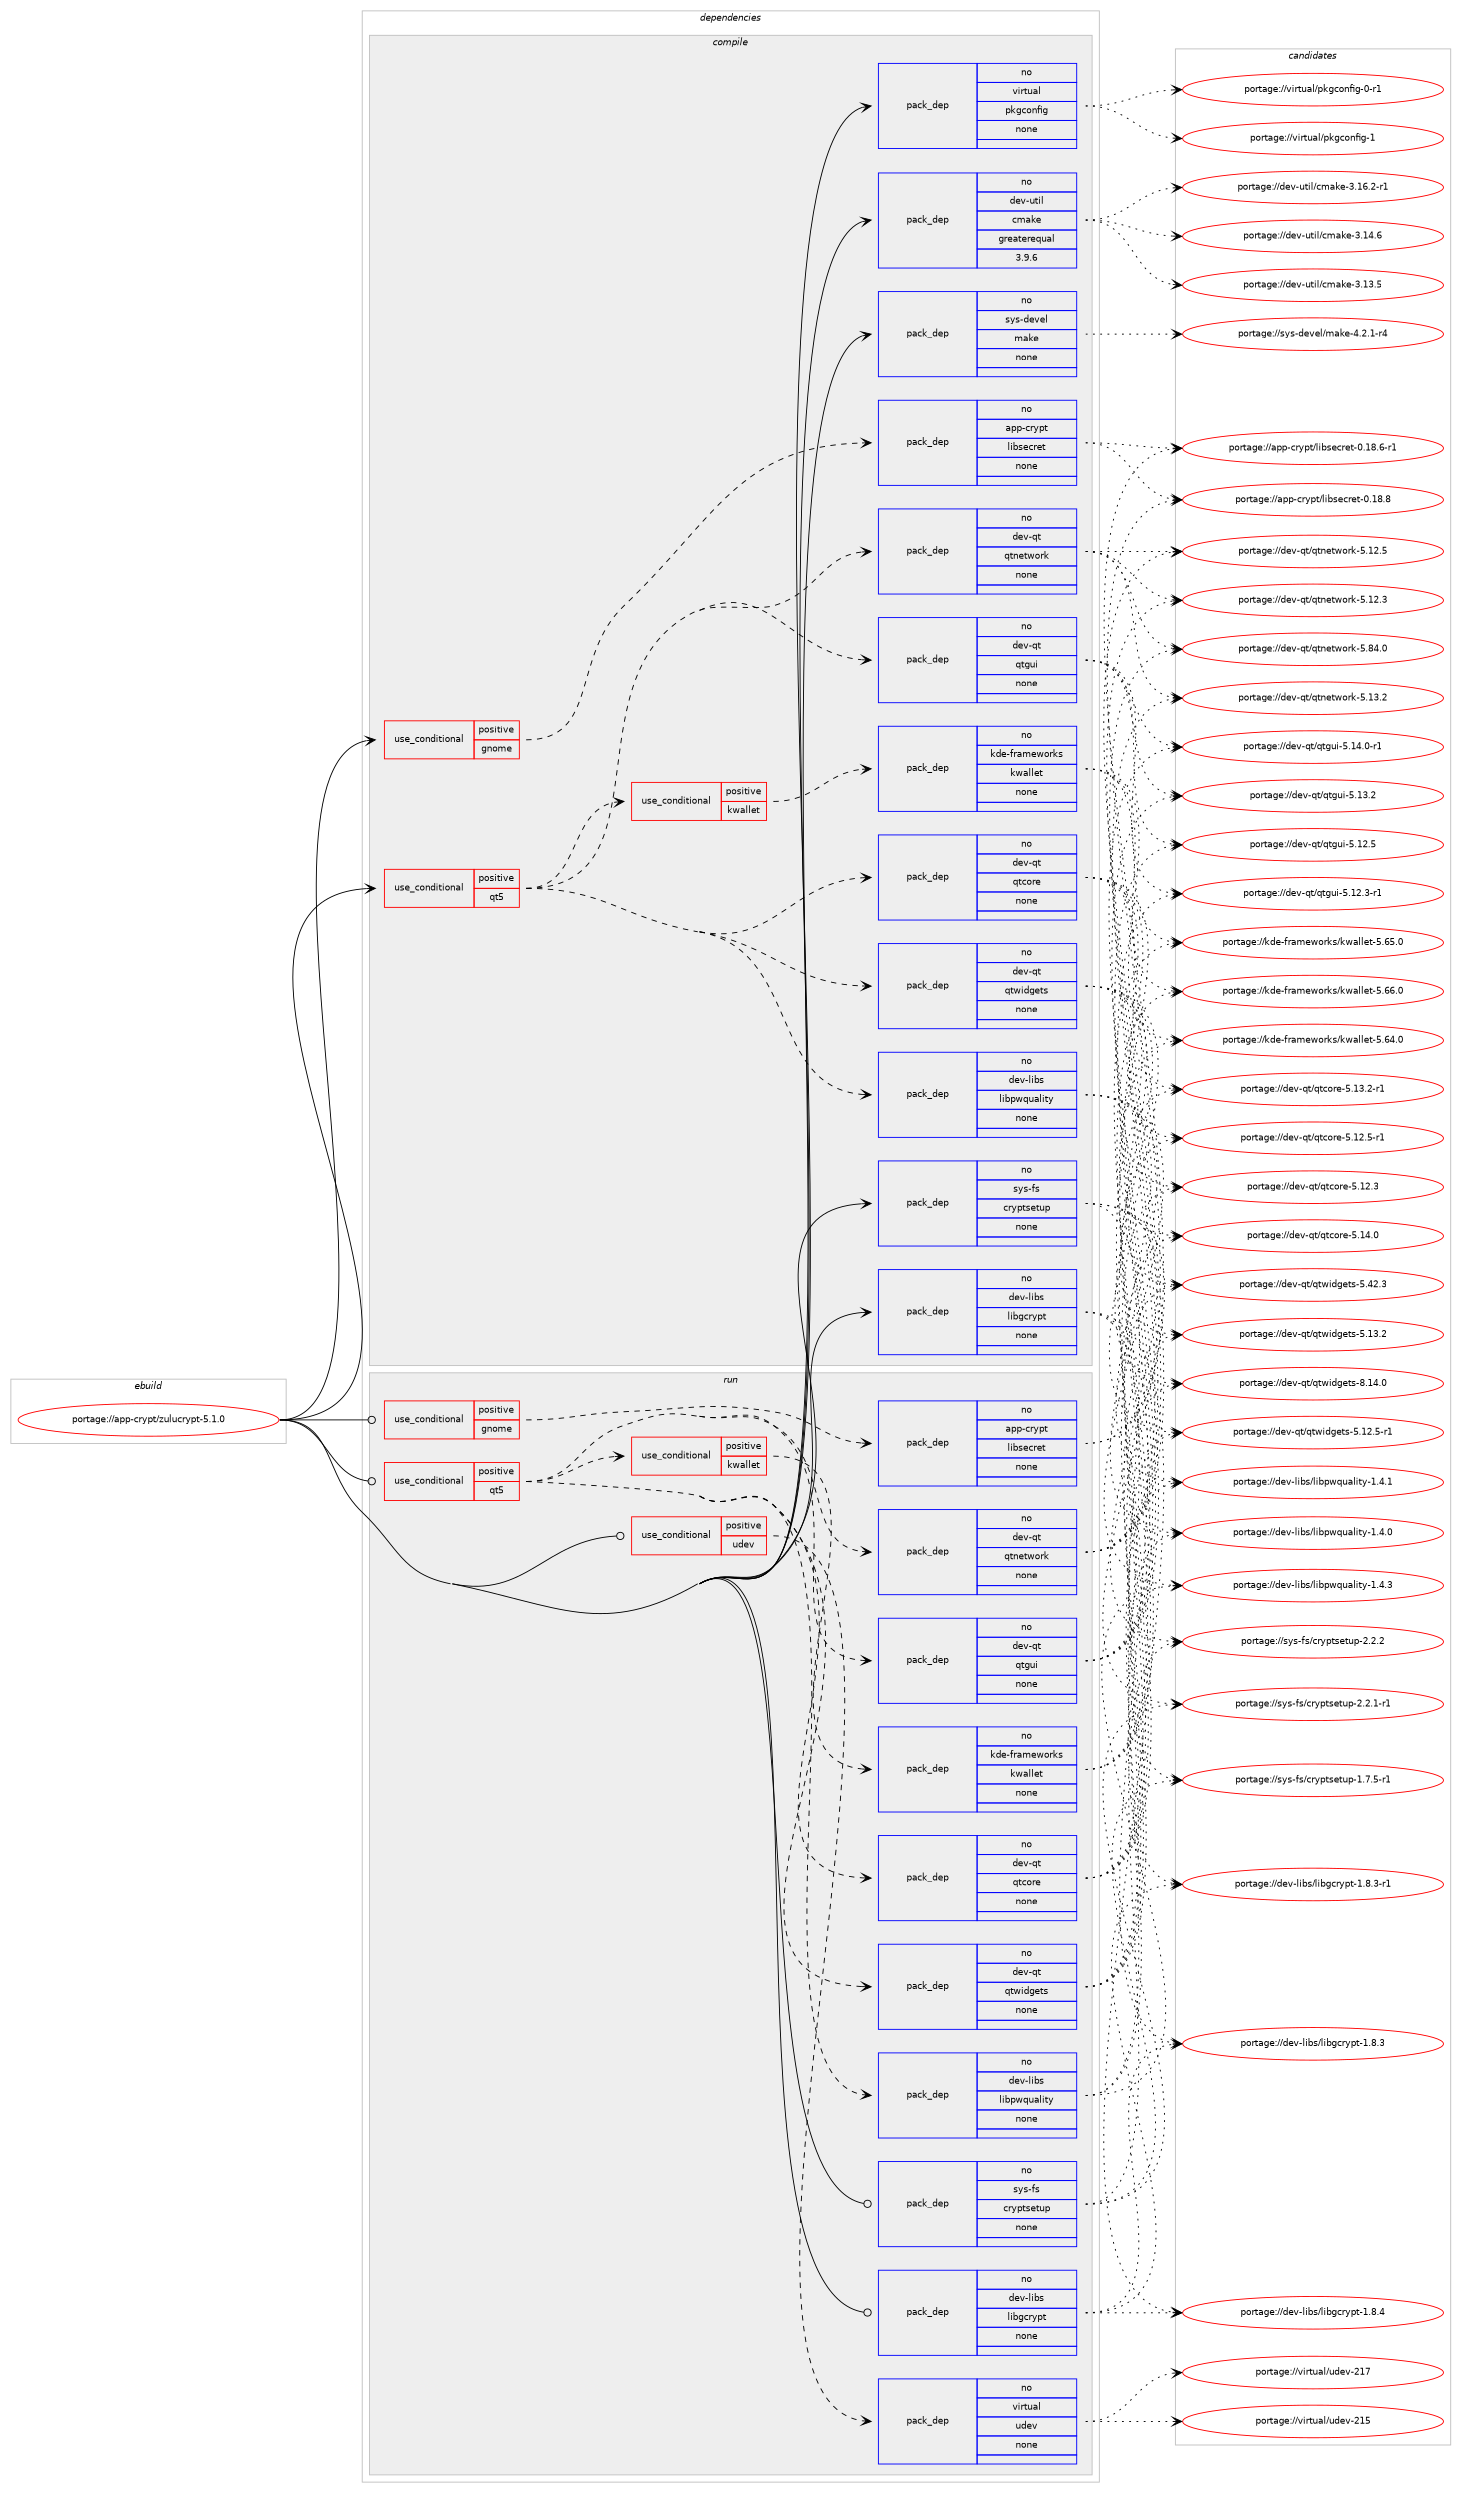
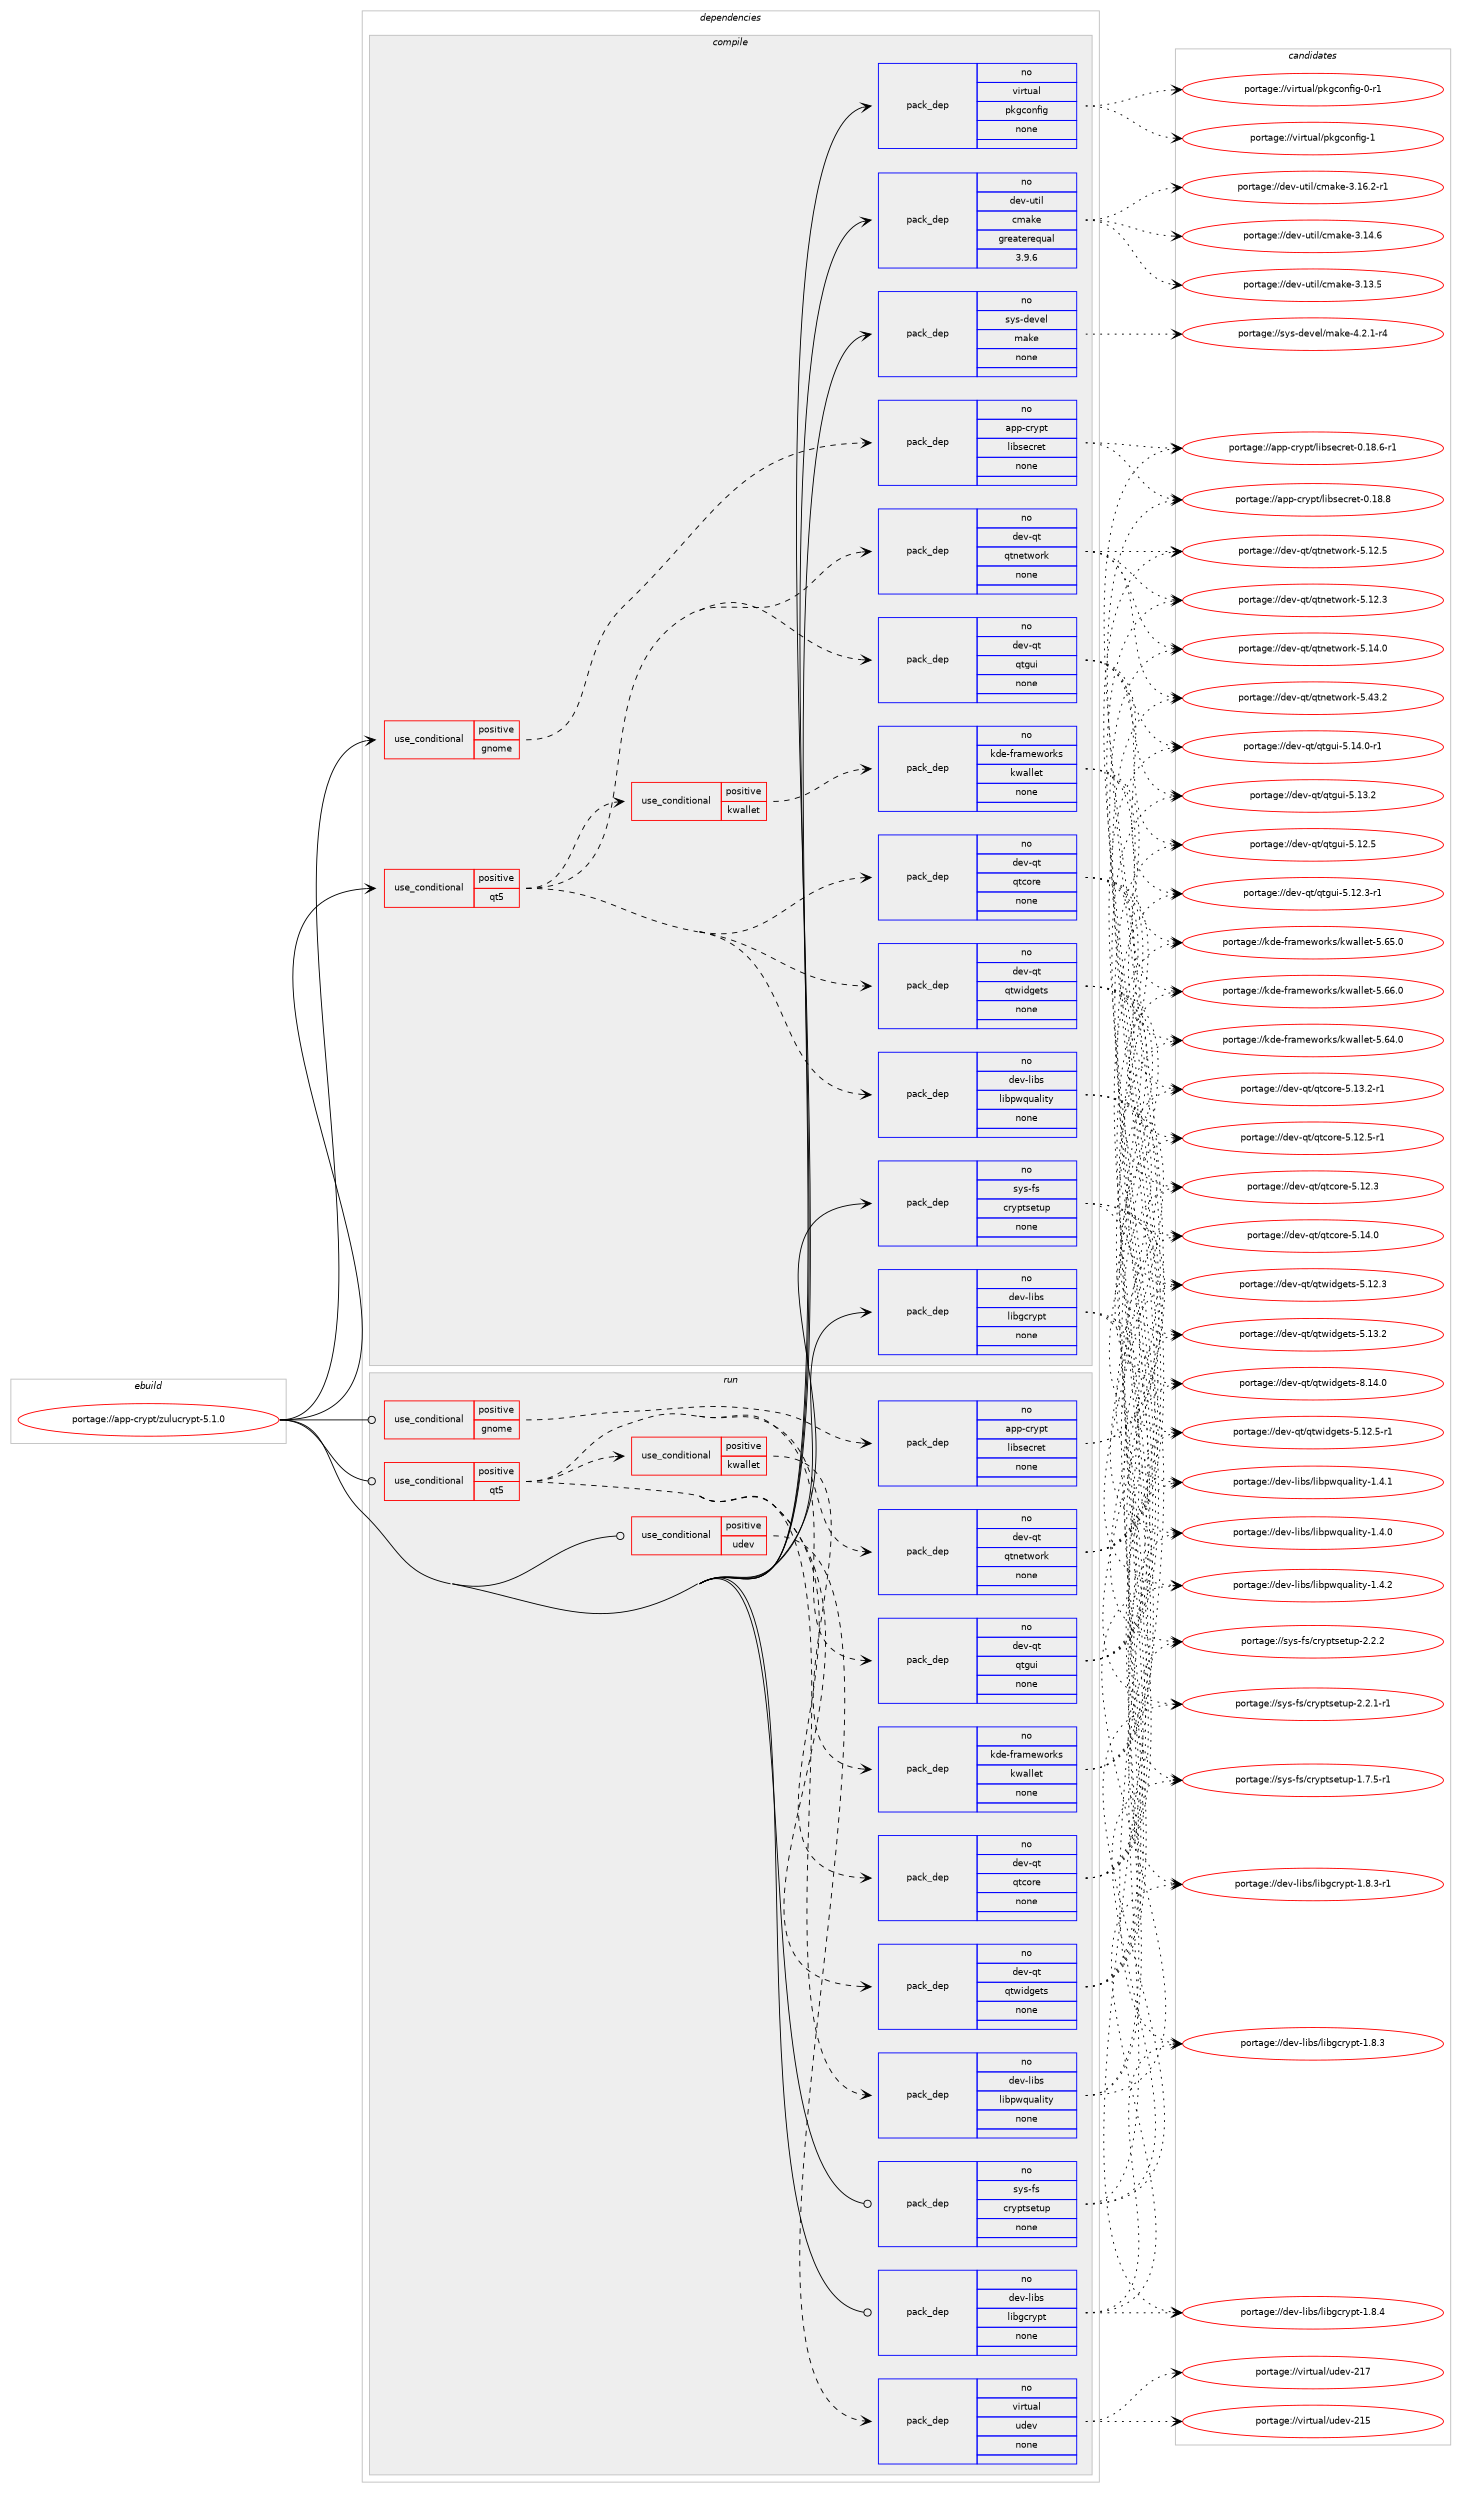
node "portage://dev-qt/qtnetwork-5.84.0": label "portage://dev-qt/qtnetwork-5.84.0" -> "portage://dev-qt/qtnetwork-5.14.0"
node "portage://dev-qt/qtnetwork-5.13.2": label "portage://dev-qt/qtnetwork-5.13.2" -> "portage://dev-qt/qtnetwork-5.43.2"
node "portage://dev-qt/qtwidgets-5.42.3": label "portage://dev-qt/qtwidgets-5.42.3" -> "portage://dev-qt/qtwidgets-5.12.3"
node "portage://dev-libs/libpwquality-1.4.3": label "portage://dev-libs/libpwquality-1.4.3" -> "portage://dev-libs/libpwquality-1.4.2"
